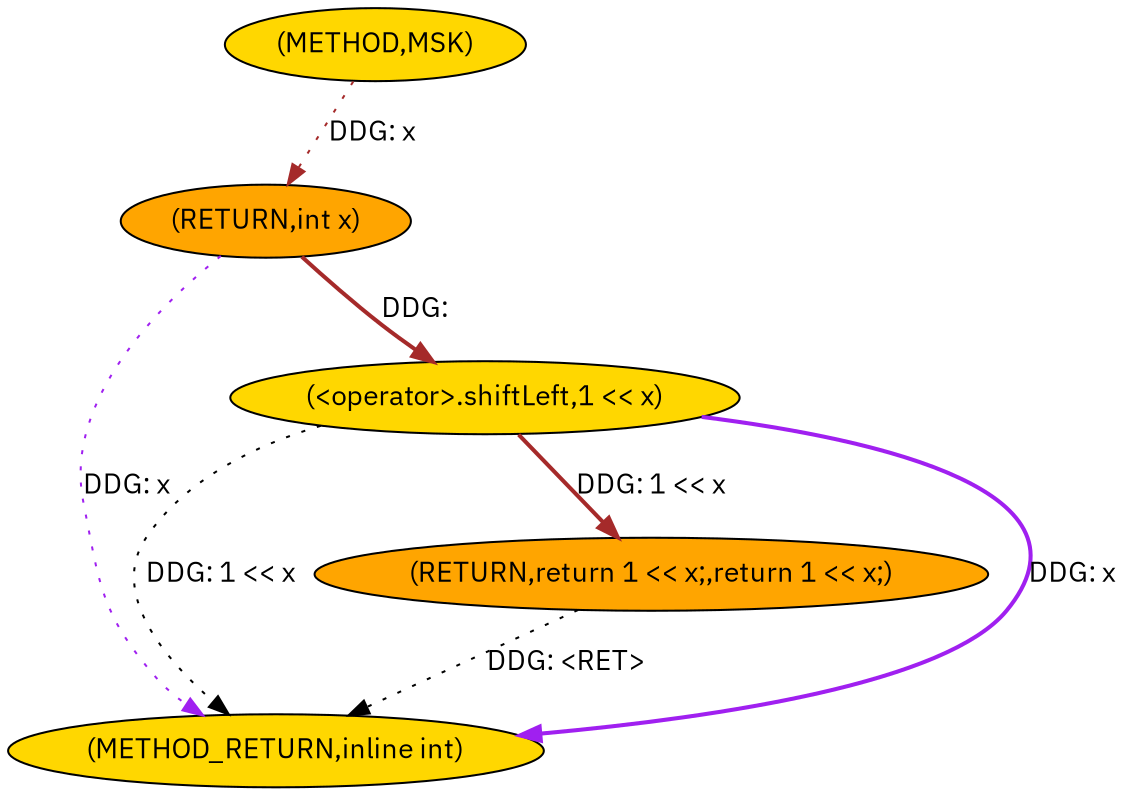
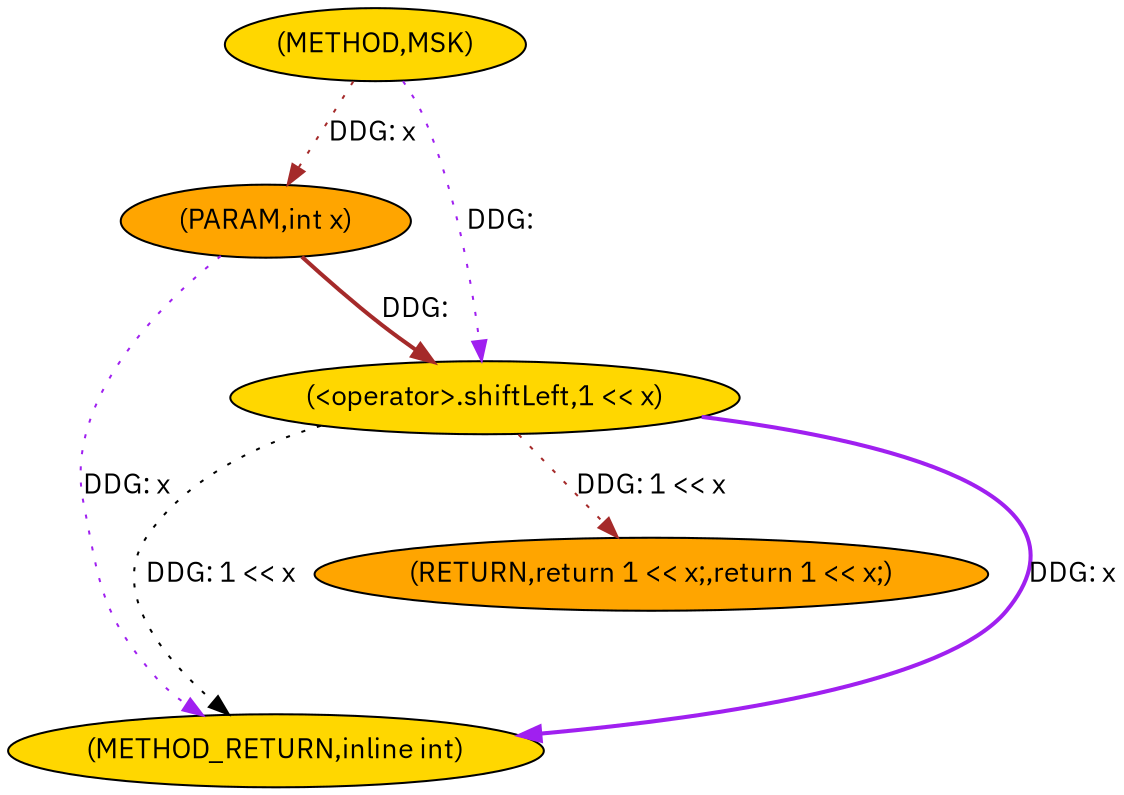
edge "(METHOD,MSK)" -> "(<operator>.shiftLeft,1 << x)": added, label "DDG:"
node "(RETURN,int x)": label "(RETURN,int x)" -> "(PARAM,int x)"
edge "(<operator>.shiftLeft,1 << x)" -> "(RETURN,return 1 << x;,return 1 << x;)": style bold -> dotted
edge "(RETURN,return 1 << x;,return 1 << x;)" -> "(METHOD_RETURN,inline int)": removed, label "DDG: <RET>"
